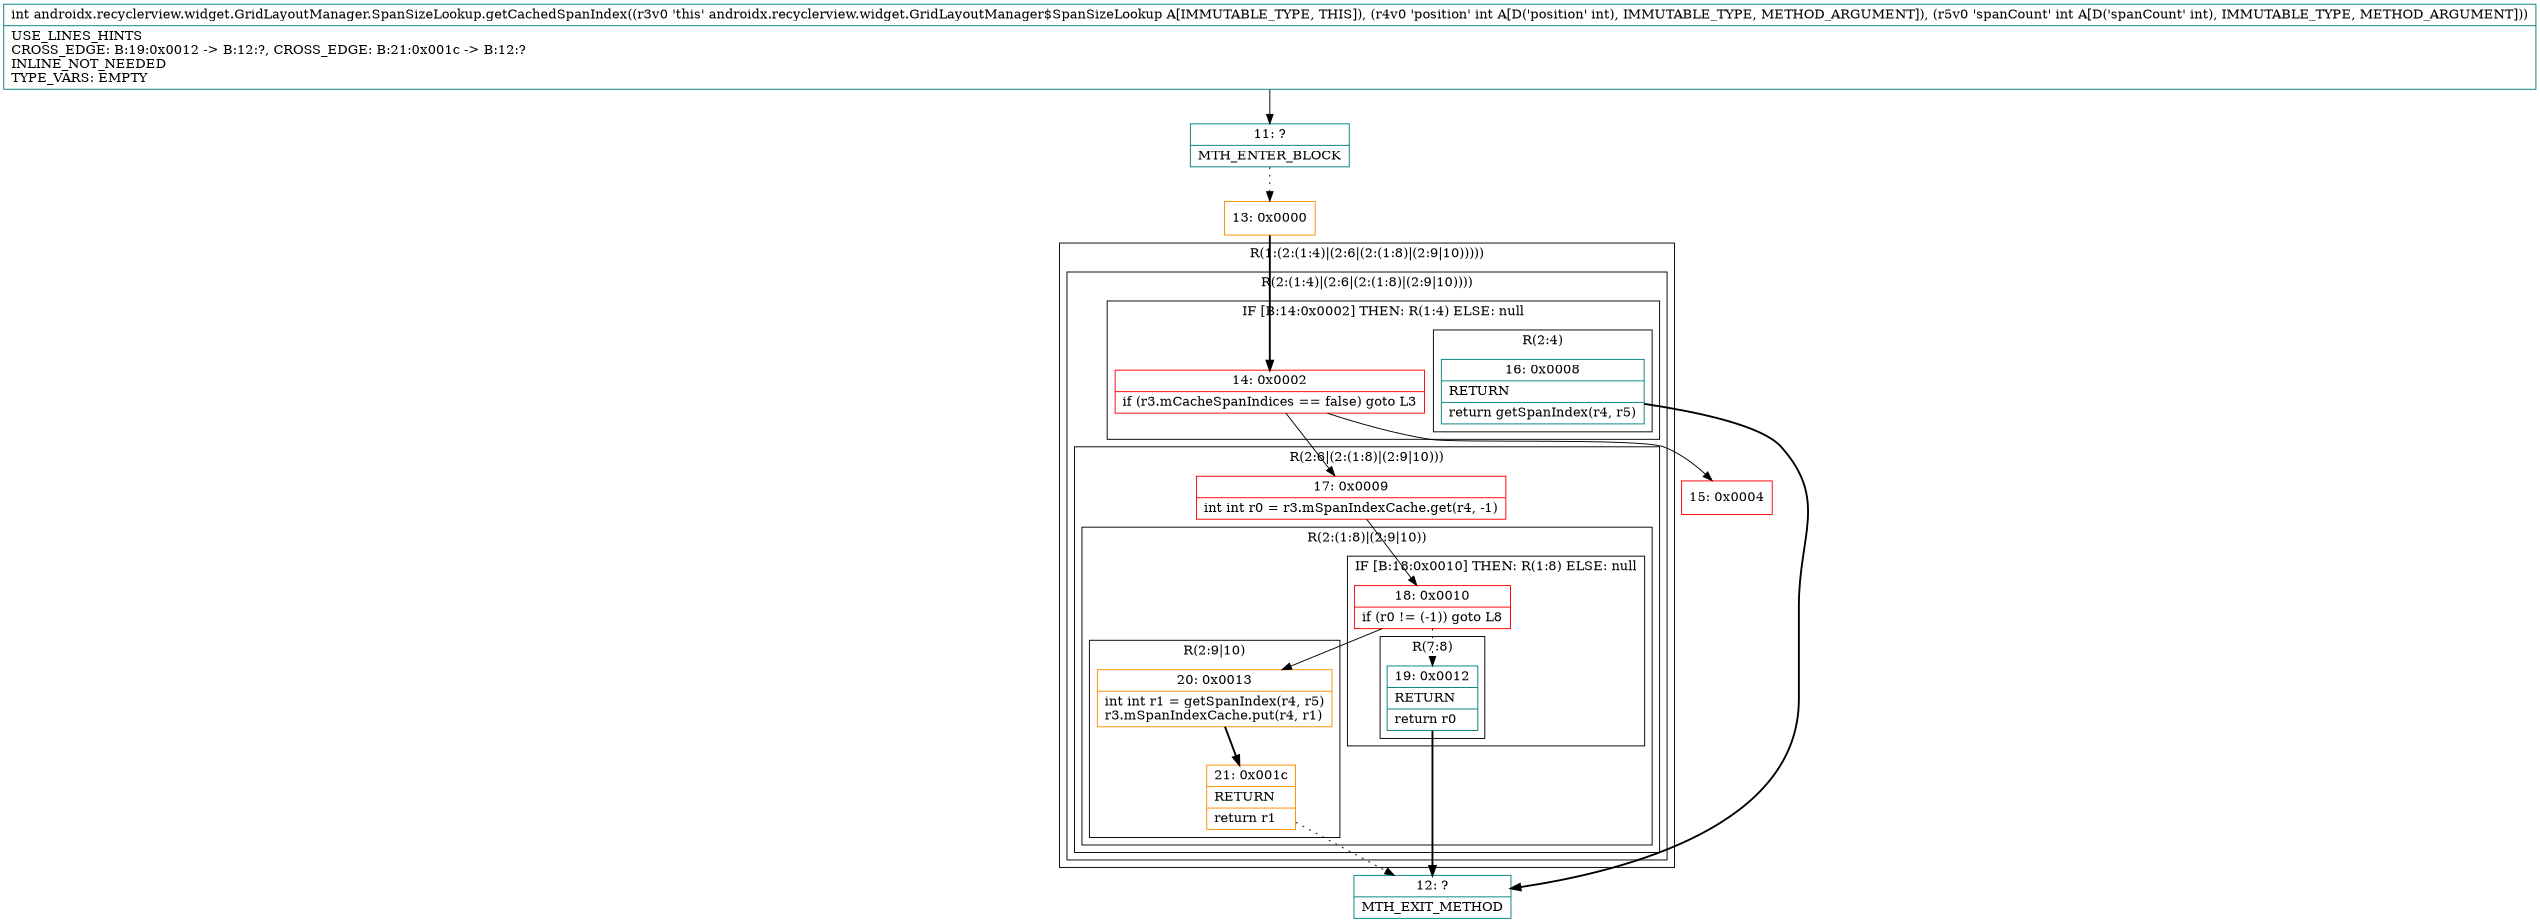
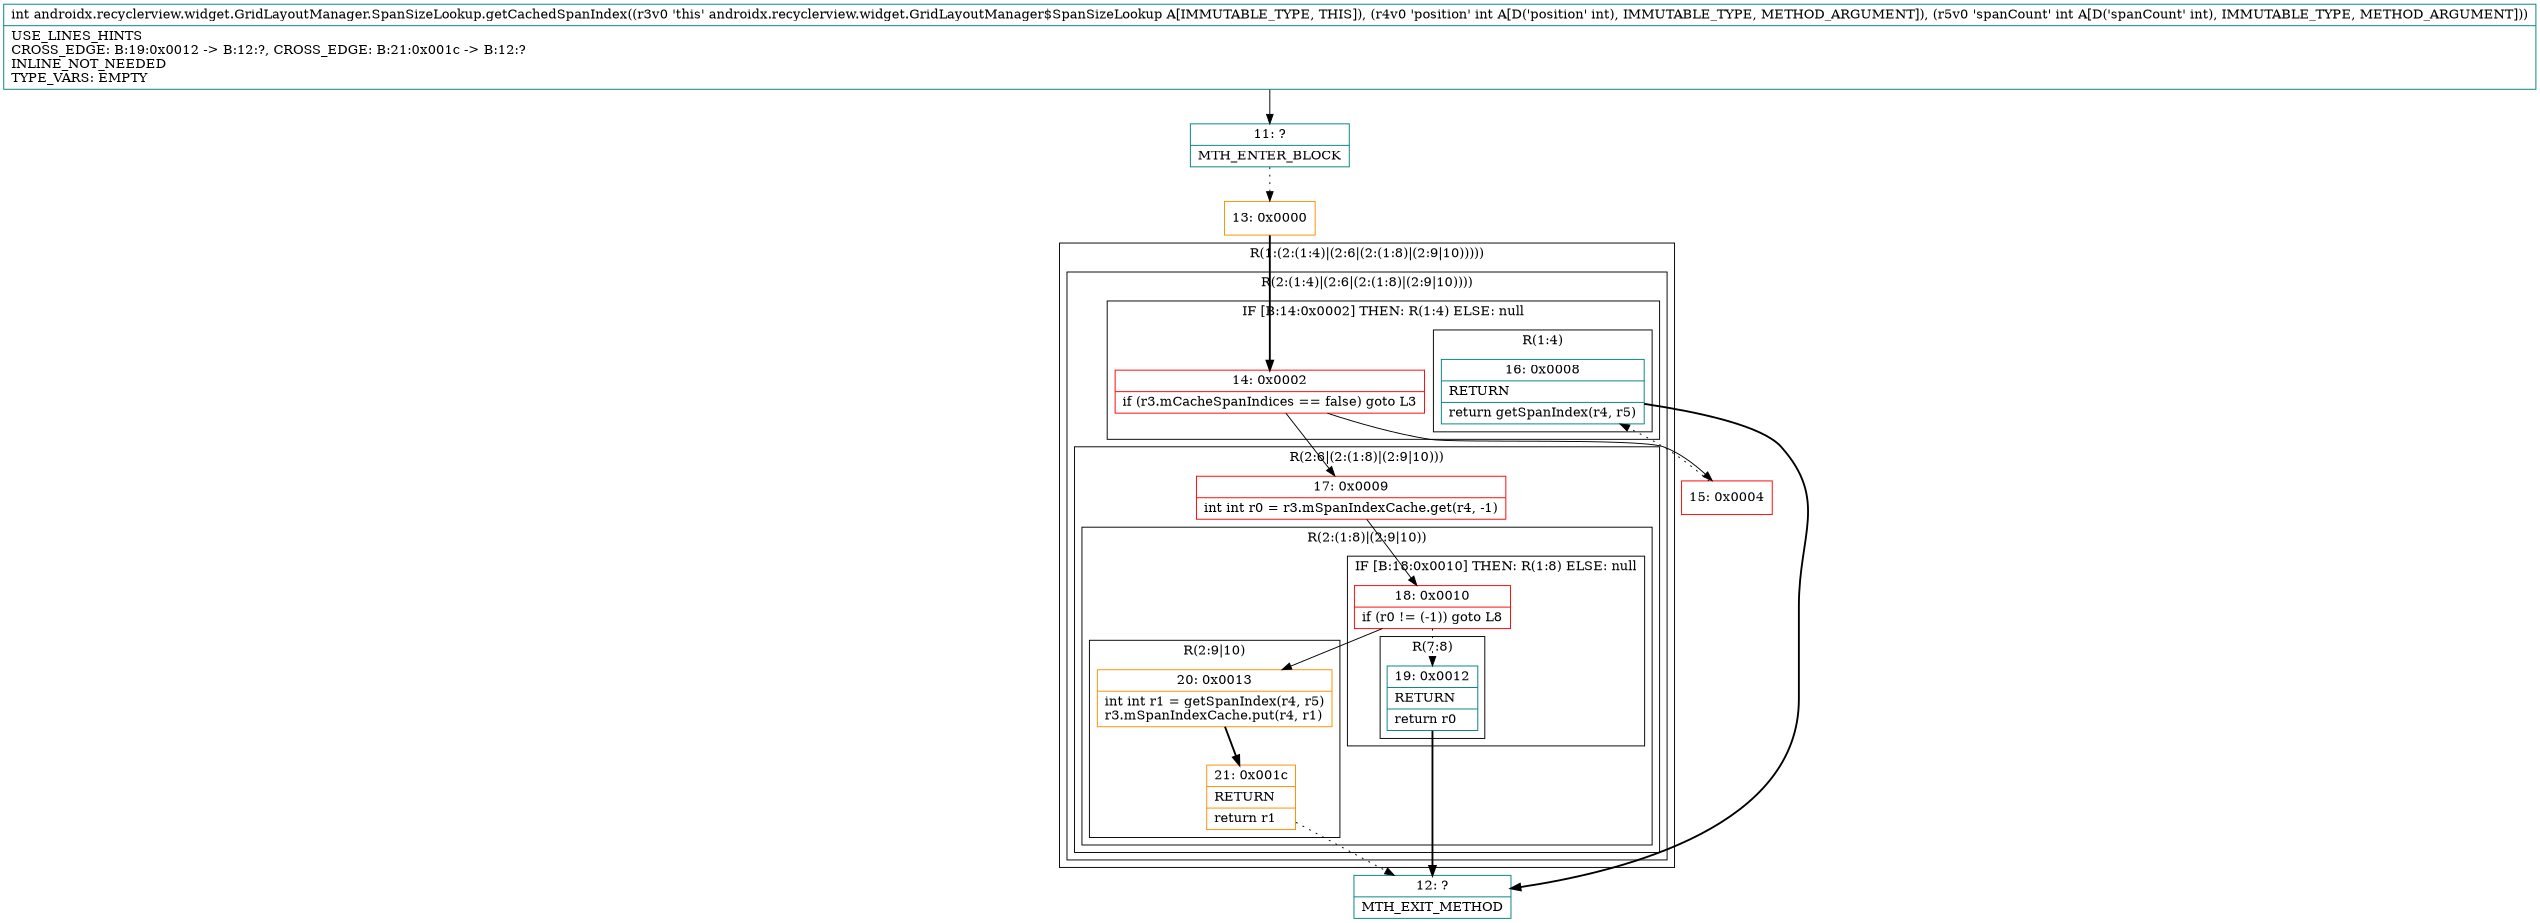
cluster "R(2:4)": label "R(2:4)" -> "R(1:4)"
edge "15: 0x0004" -> "16: 0x0008": added
